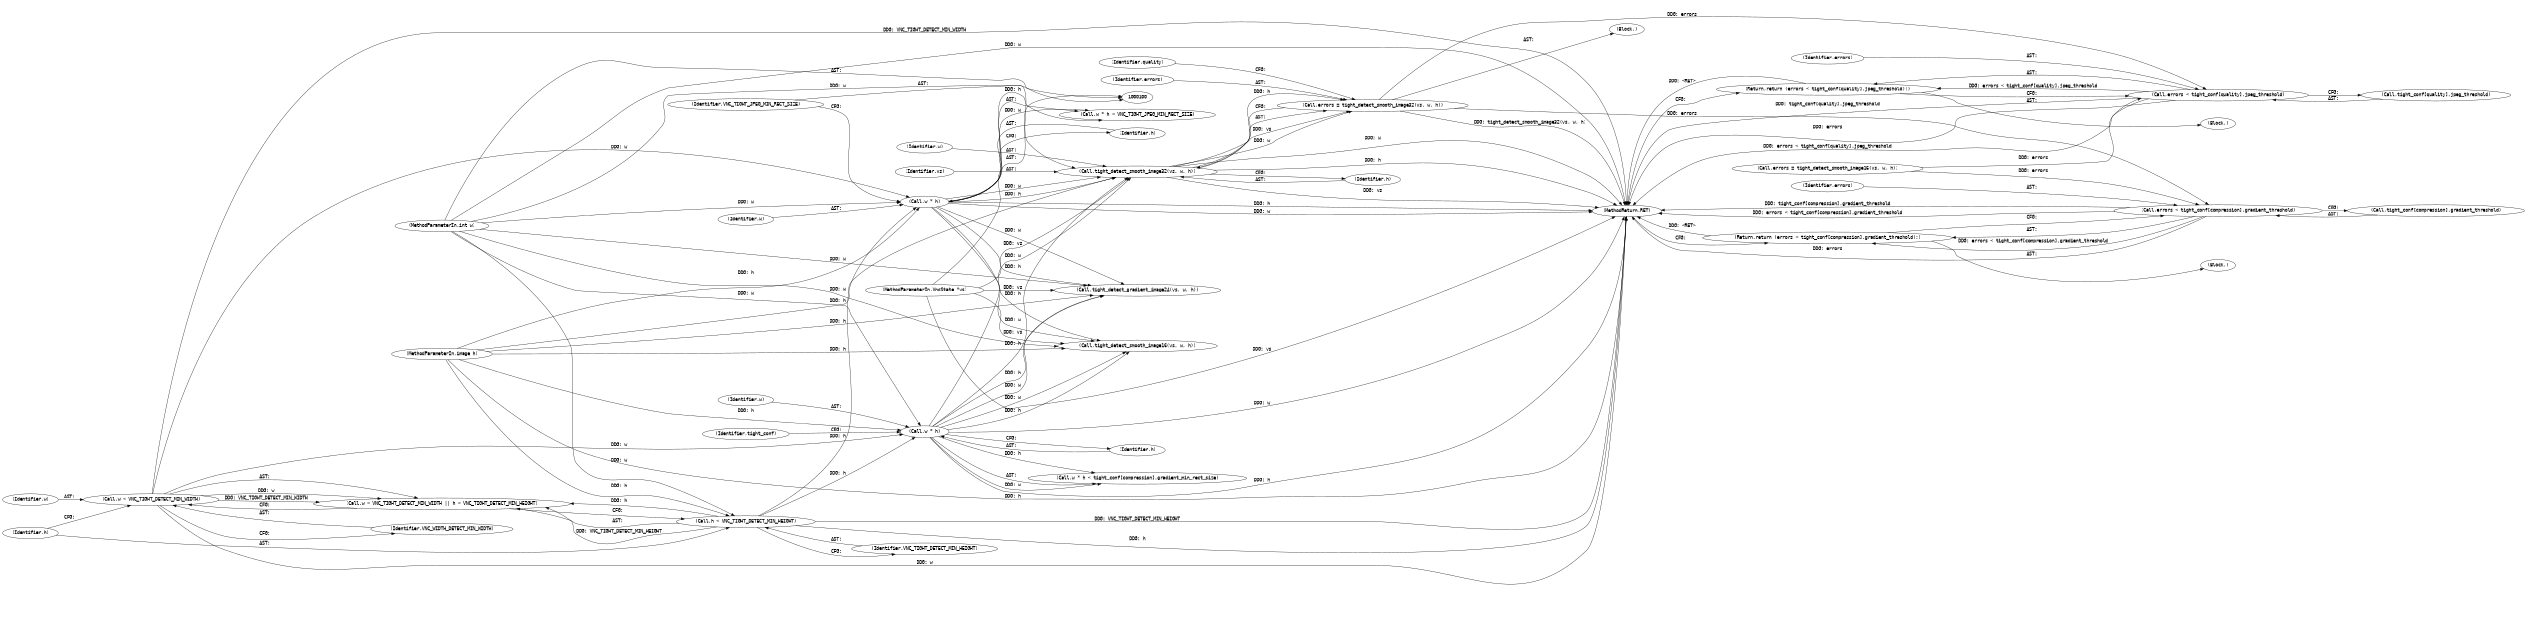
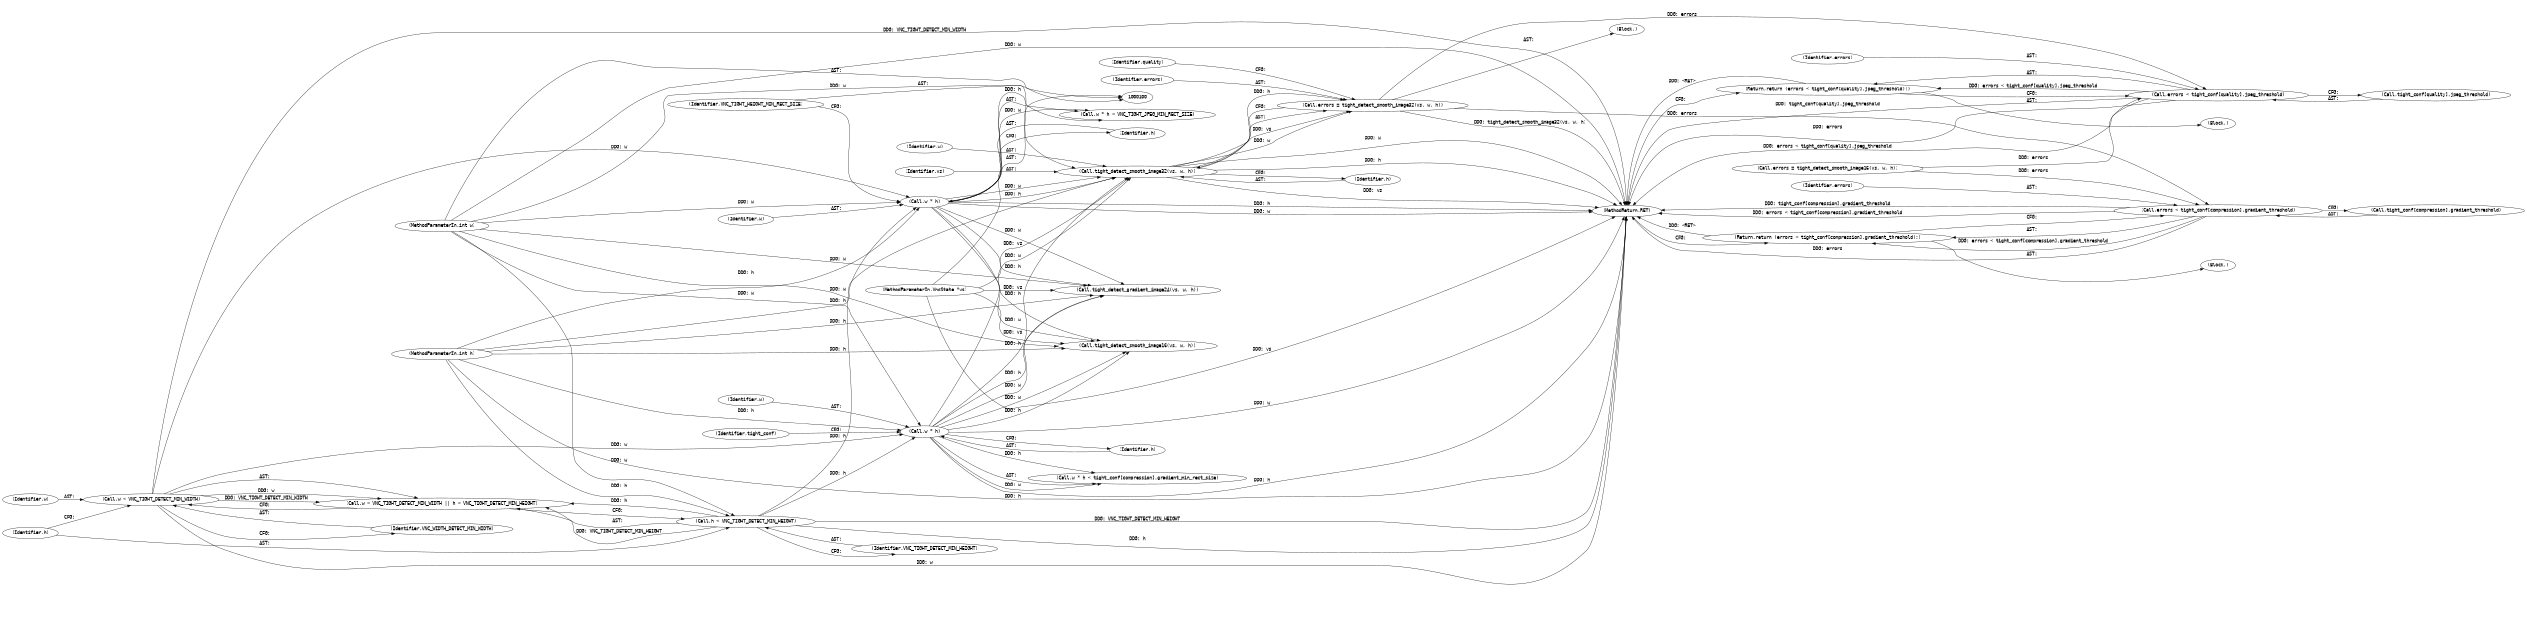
node "(Identifier,VNC_TIGHT_JPEG_MIN_RECT_SIZE)": label "(Identifier,VNC_TIGHT_JPEG_MIN_RECT_SIZE)" -> "(Identifier,VNC_TIGHT_HEIGHT_MIN_RECT_SIZE)"
node "(MethodParameterIn,image h)": label "(MethodParameterIn,image h)" -> "(MethodParameterIn,int h)"
